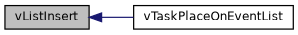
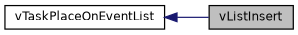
edge "vTaskPlaceOnEventList" -> "vListInsert": reversed
